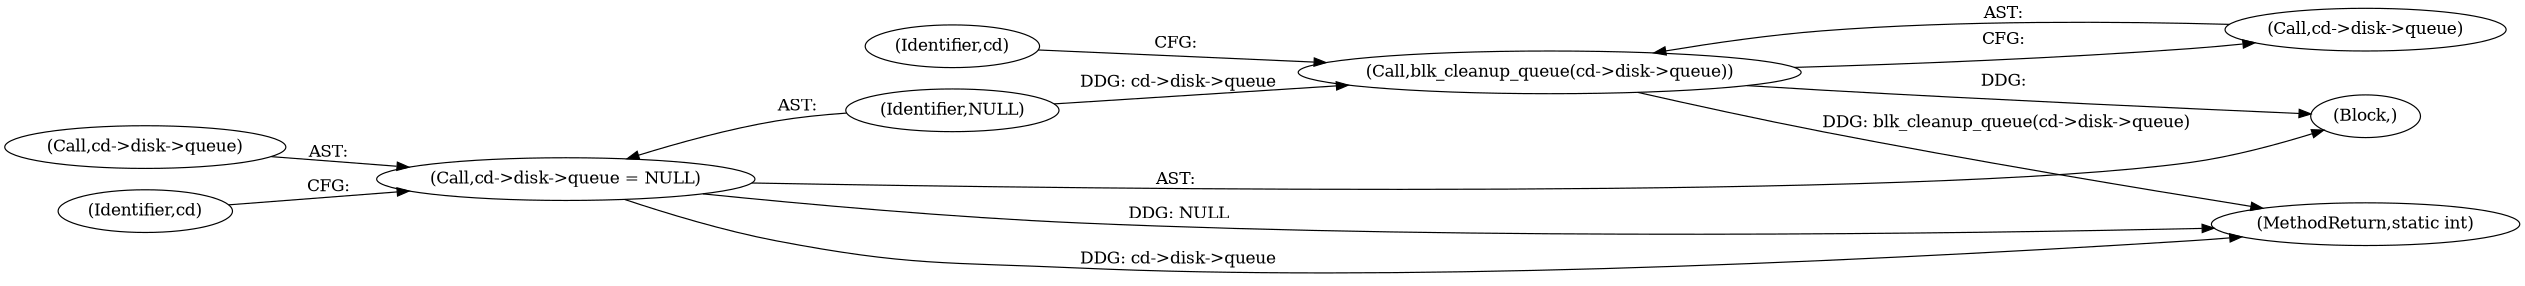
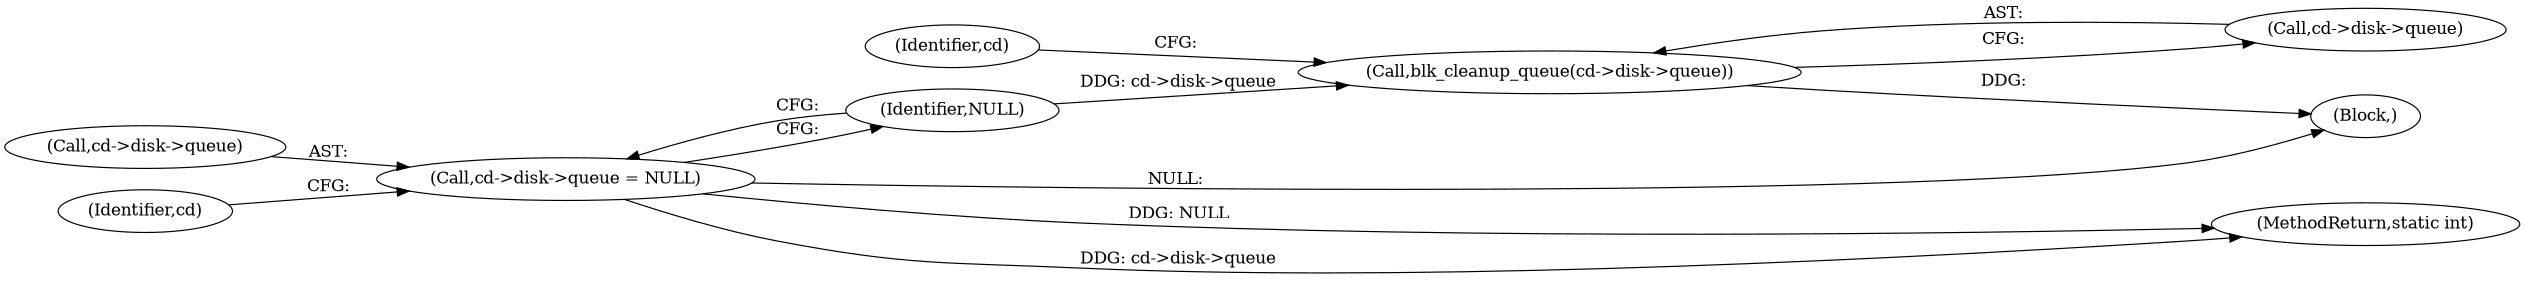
edge "(Identifier,NULL)" -> "(Call,cd->disk->queue = NULL)": label "AST: " -> "CFG: "
edge "(Call,cd->disk->queue = NULL)" -> "(Identifier,NULL)": added, label "CFG:"
edge "(Call,blk_cleanup_queue(cd->disk->queue))" -> "(MethodReturn,static int)": removed, label "DDG: blk_cleanup_queue(cd->disk->queue)"
edge "(Call,cd->disk->queue = NULL)" -> "(Block,)": label "AST: " -> "NULL: "
